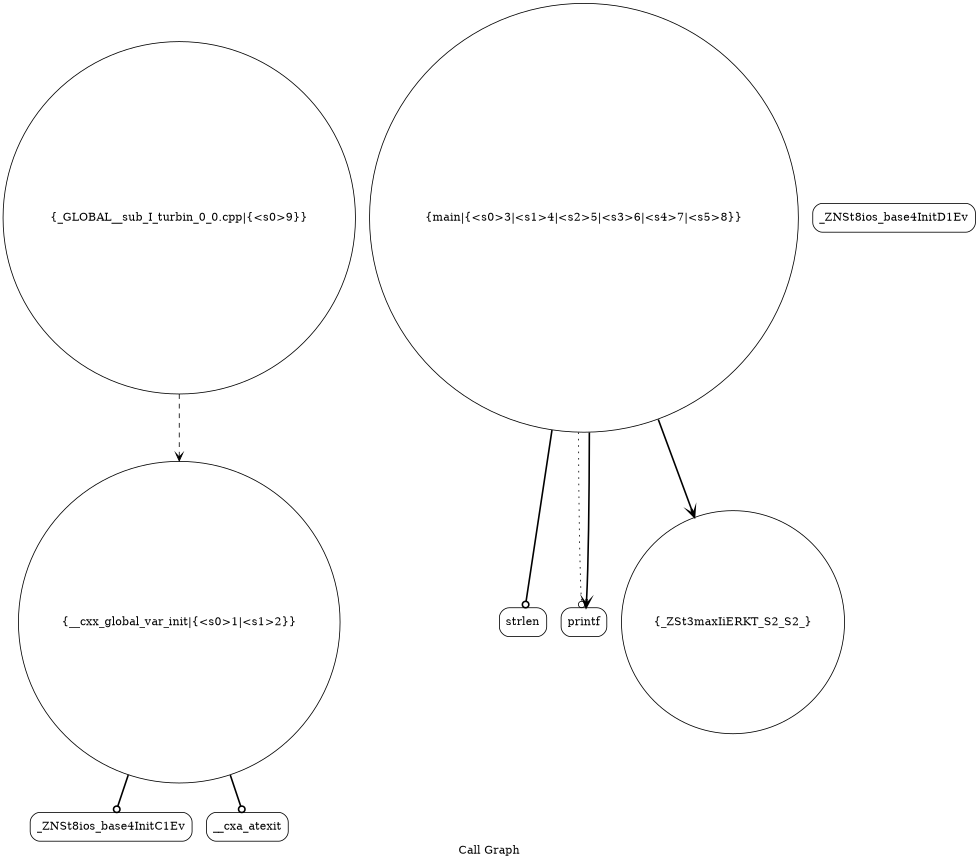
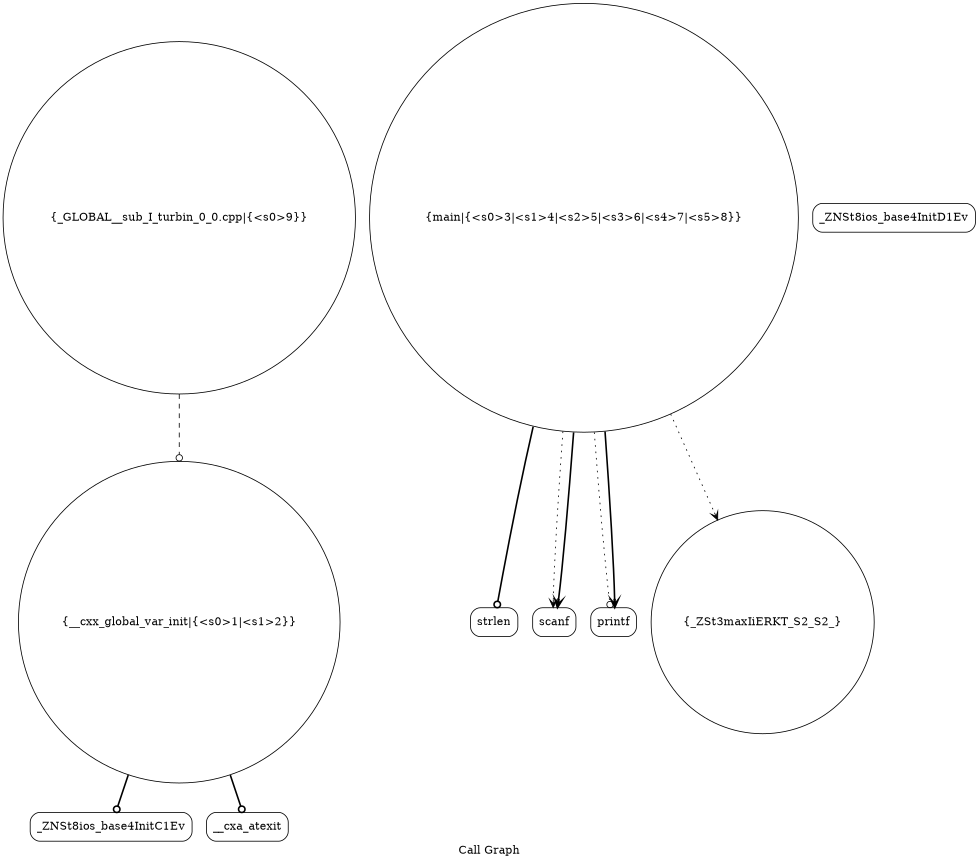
edge "{_GLOBAL__sub_I_turbin_0_0.cpp|{<s0>9}}" -> "{__cxx_global_var_init|{<s0>1|<s1>2}}": arrowhead vee -> odot
edge "{main|{<s0>3|<s1>4|<s2>5|<s3>6|<s4>7|<s5>8}}" -> "{_ZSt3maxIiERKT_S2_S2_}": style bold -> dotted
node "scanf": added
